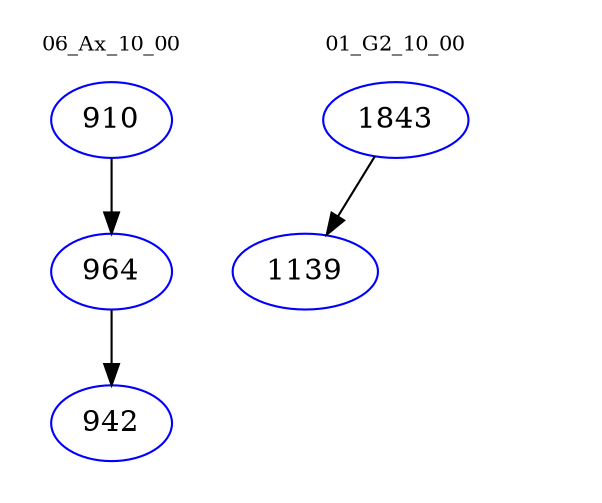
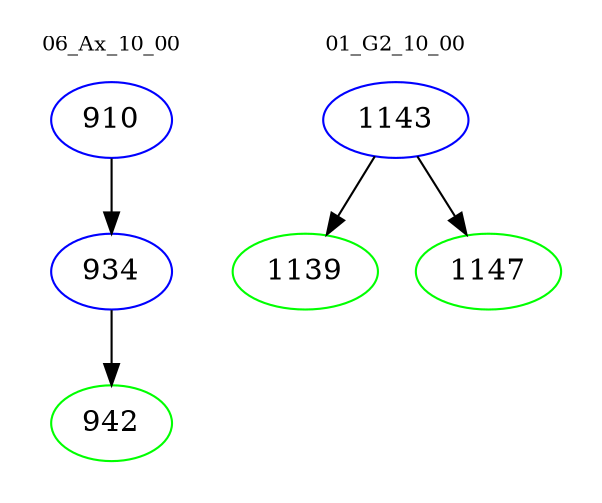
node "1843": label "1843" -> "1143"
node "964": label "964" -> "934"
node "1139": color blue -> green
node "1147": added
node "942": color blue -> green
